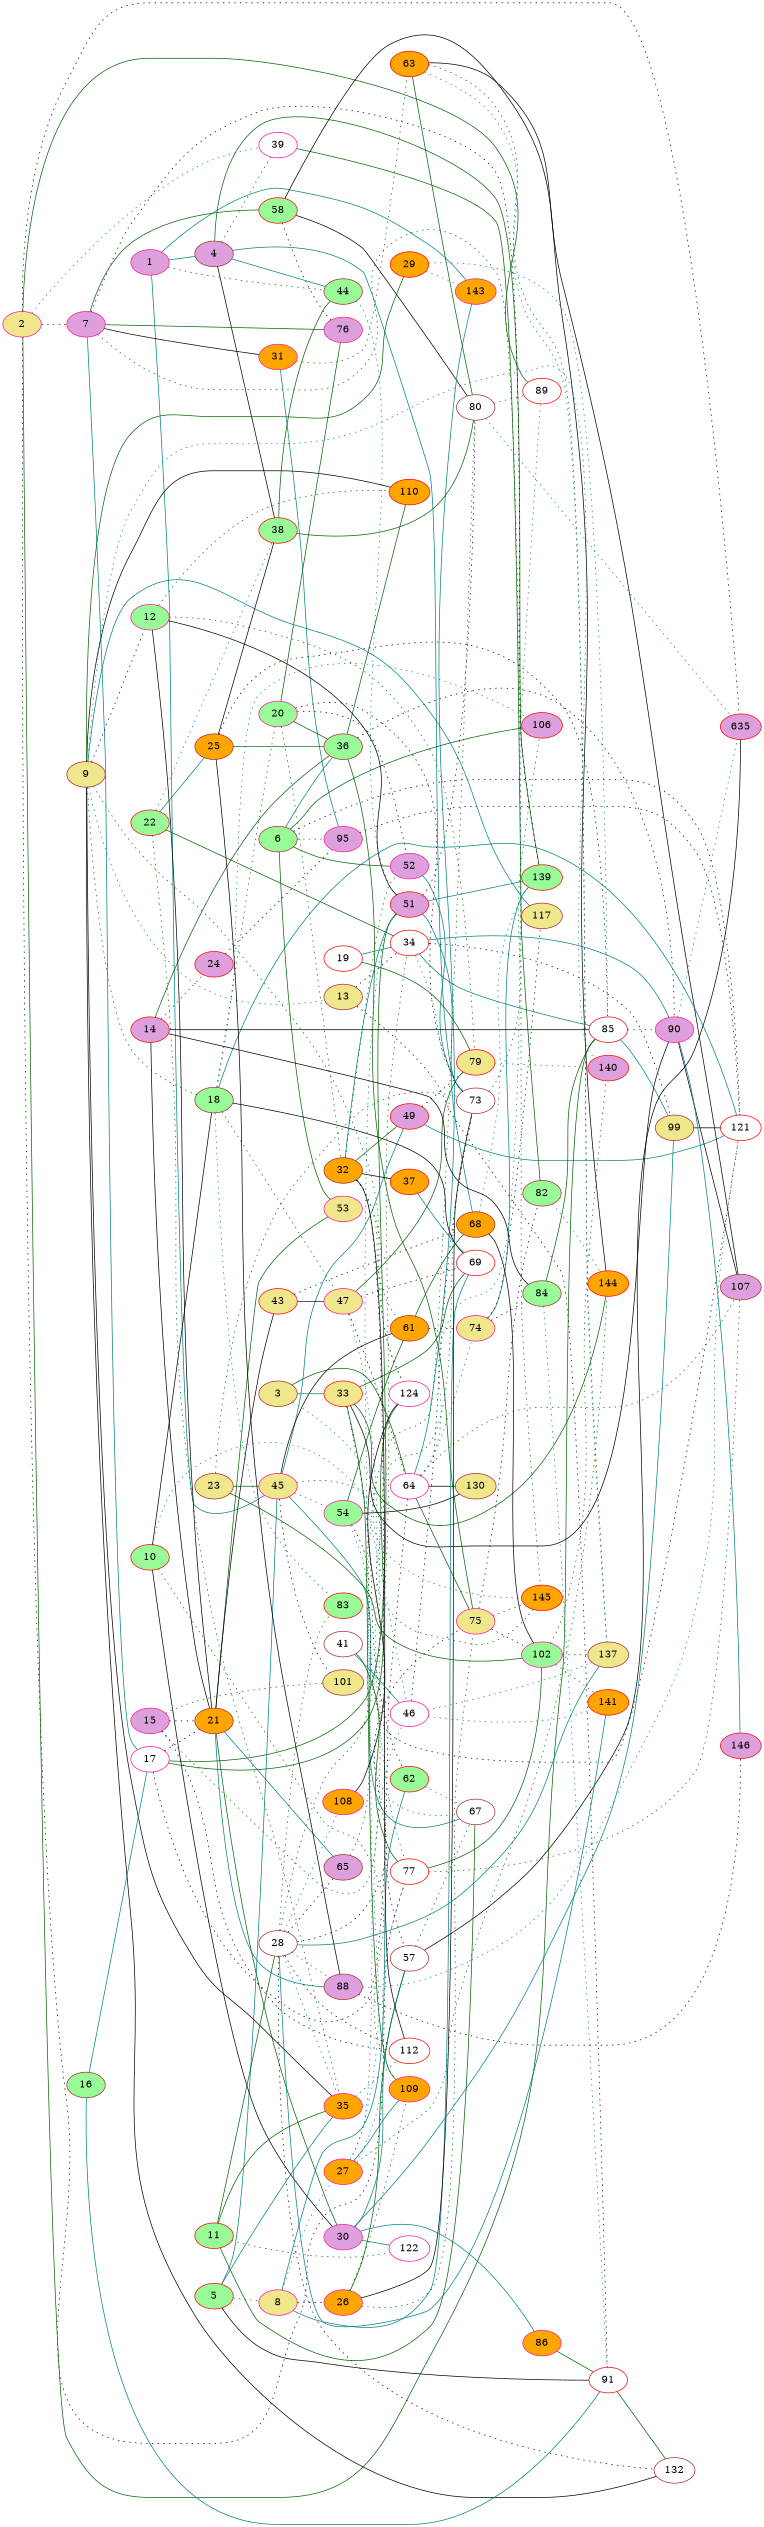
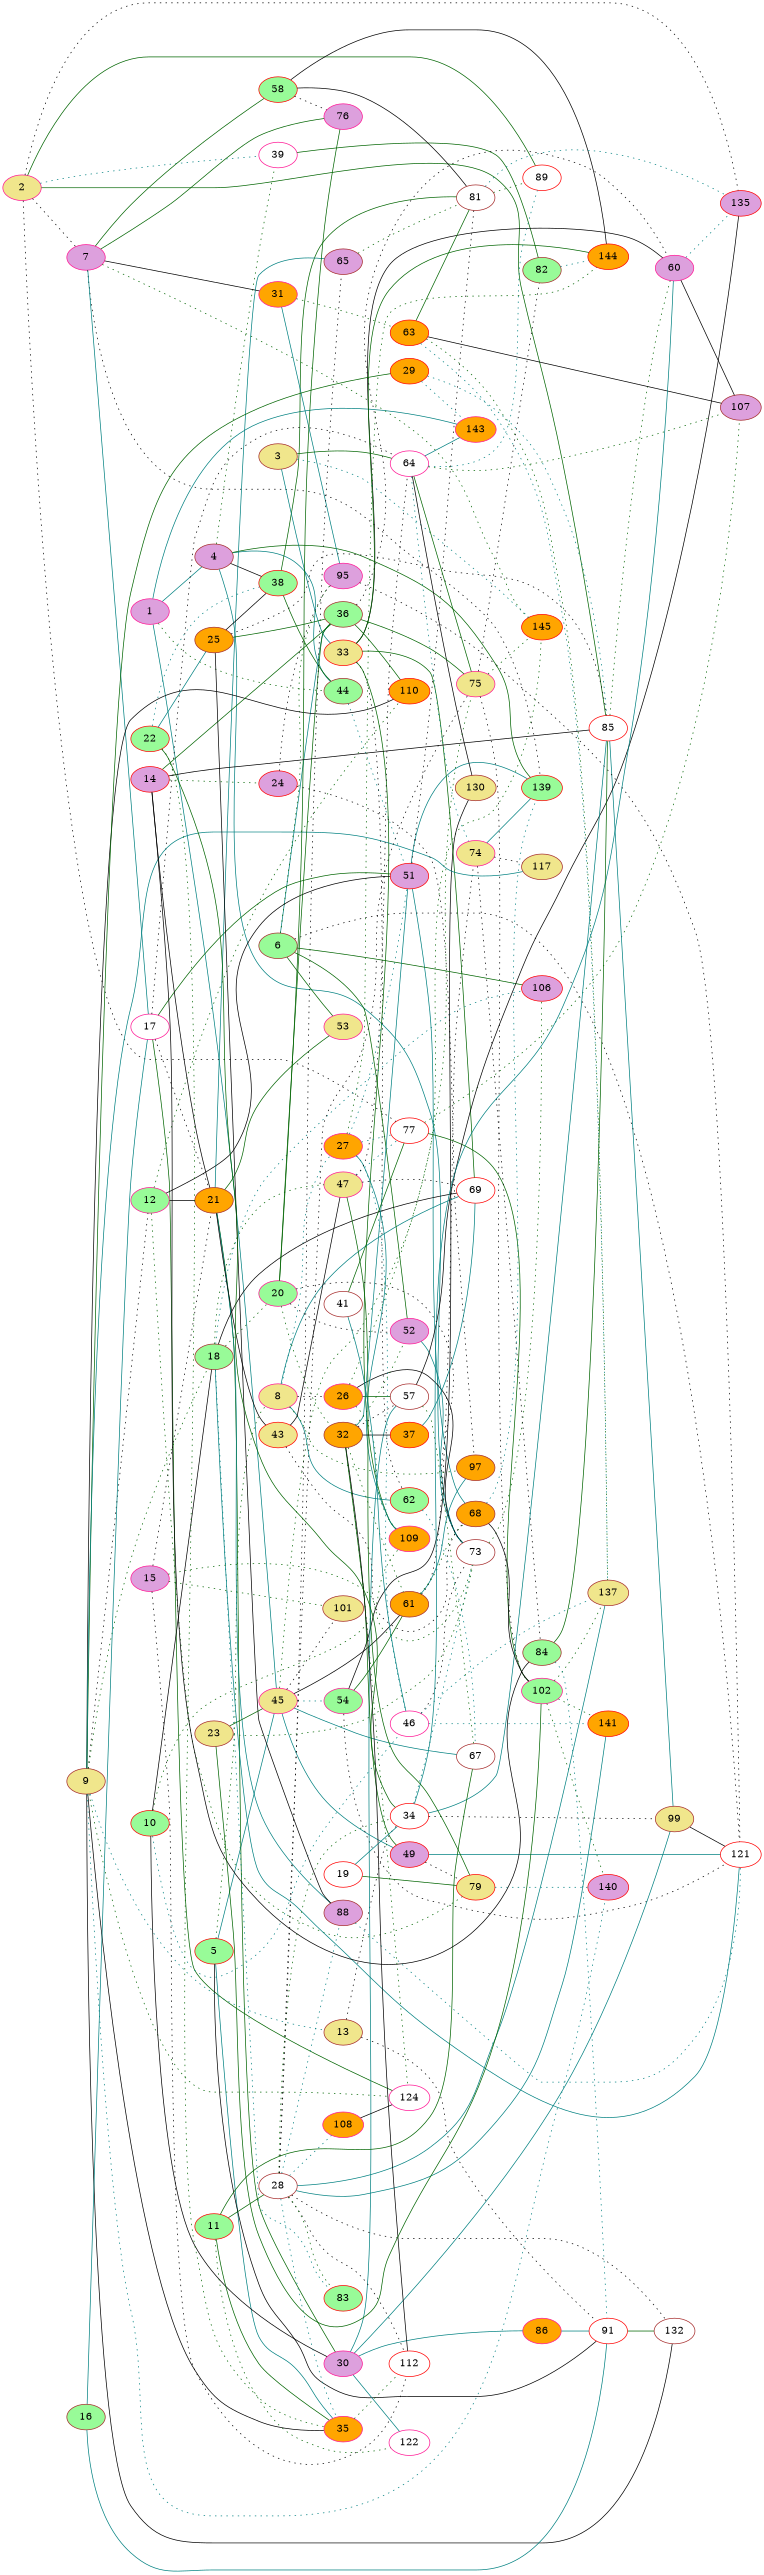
node "80": label "80" -> "81"
node "635": label "635" -> "135"
node "90": label "90" -> "60"
edge "68" -- "61": style solid -> dotted
node "97": added
edge "54" -- "67": removed
node "146": removed
edge "86" -- "91": color darkgreen -> teal
